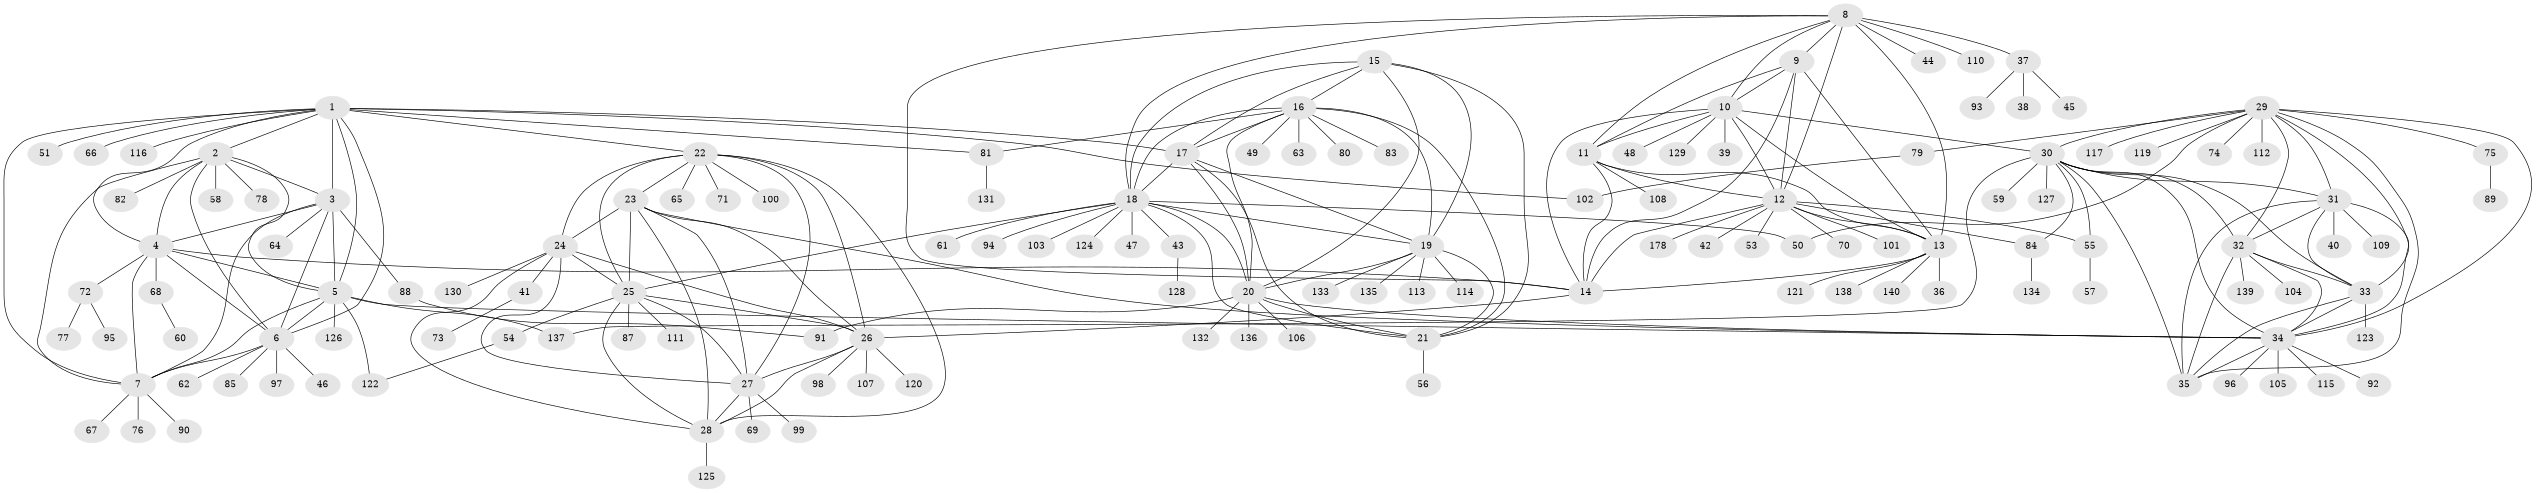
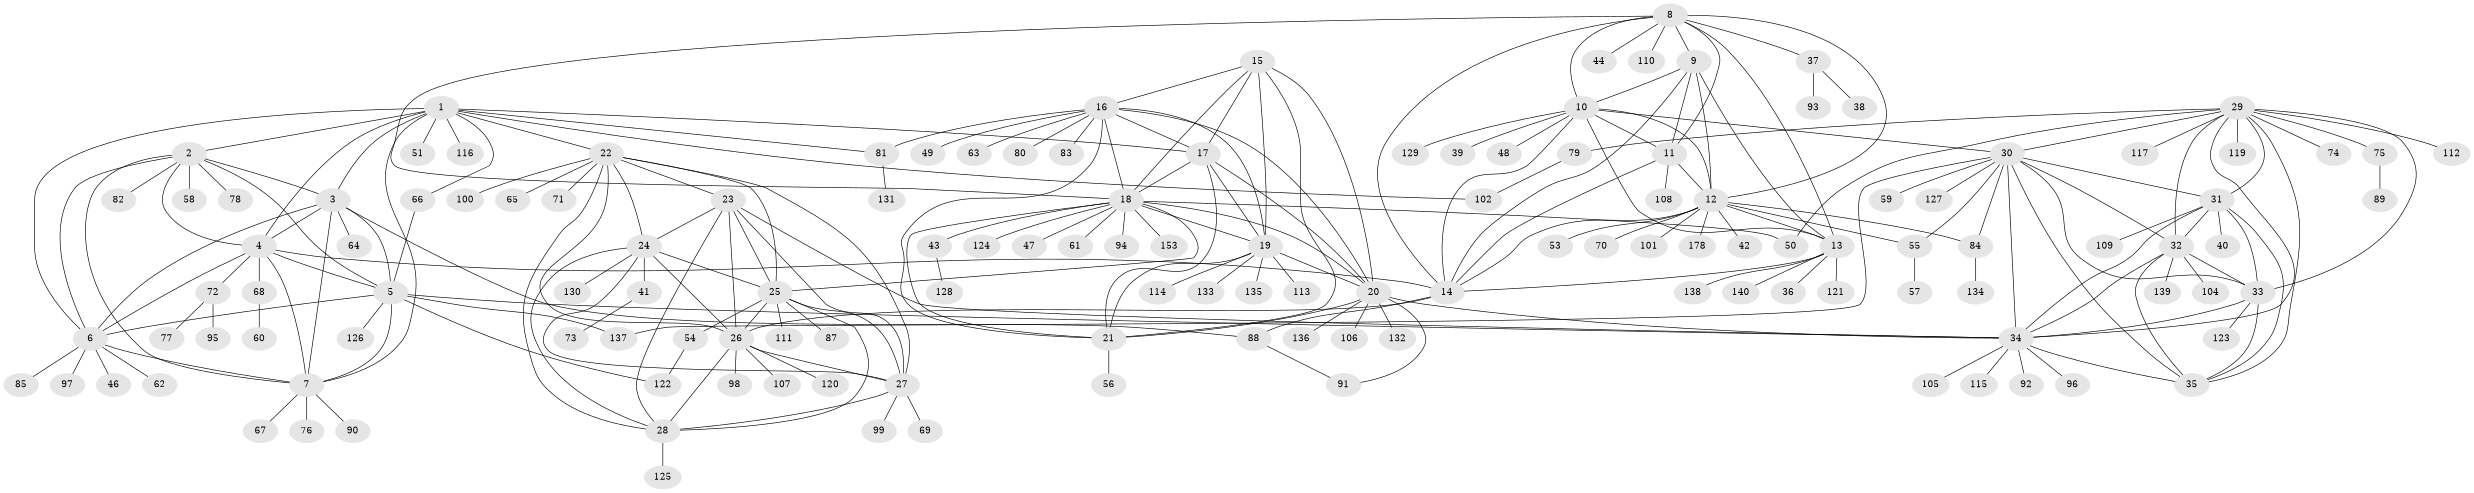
node "45": removed
edge "11" -- "13": removed
edge "1" -- "5": now "66" -- "5"
node "103": label "103" -> "153"
edge "14" -- "88": added
